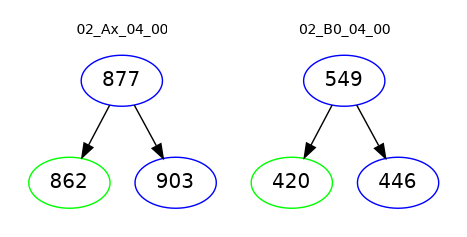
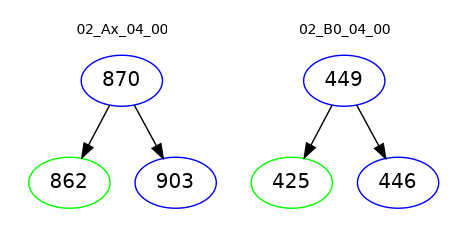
node "877": label "877" -> "870"
node "549": label "549" -> "449"
node "420": label "420" -> "425"
